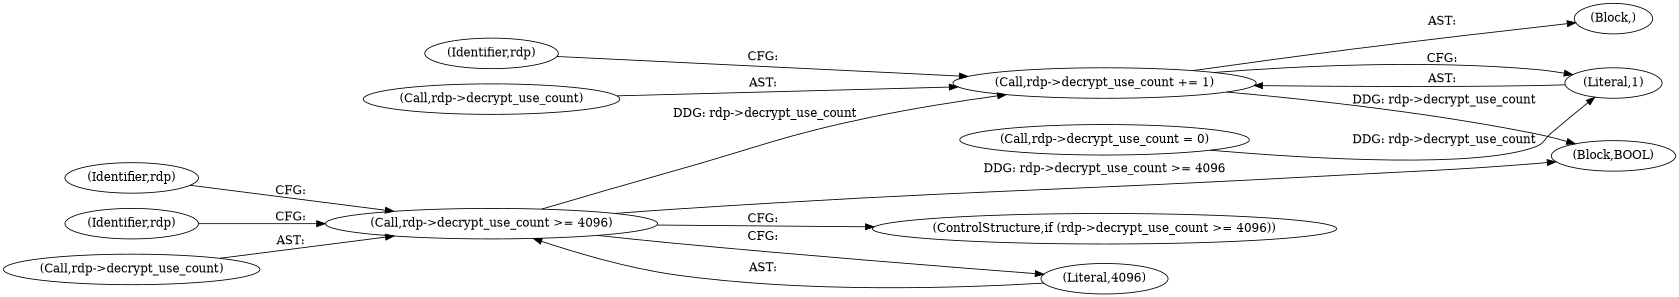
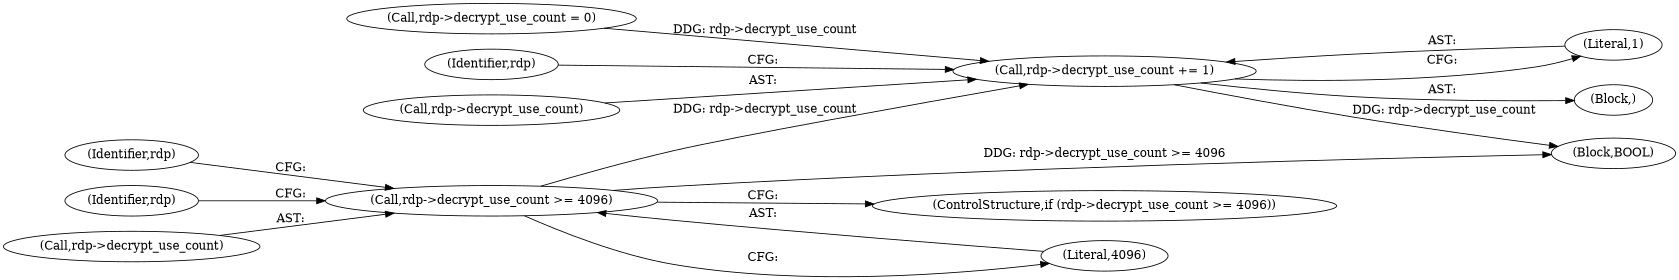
edge "(Call,rdp->decrypt_use_count = 0)" -> "(Literal,1)": now "(Call,rdp->decrypt_use_count = 0)" -> "(Call,rdp->decrypt_use_count += 1)"
